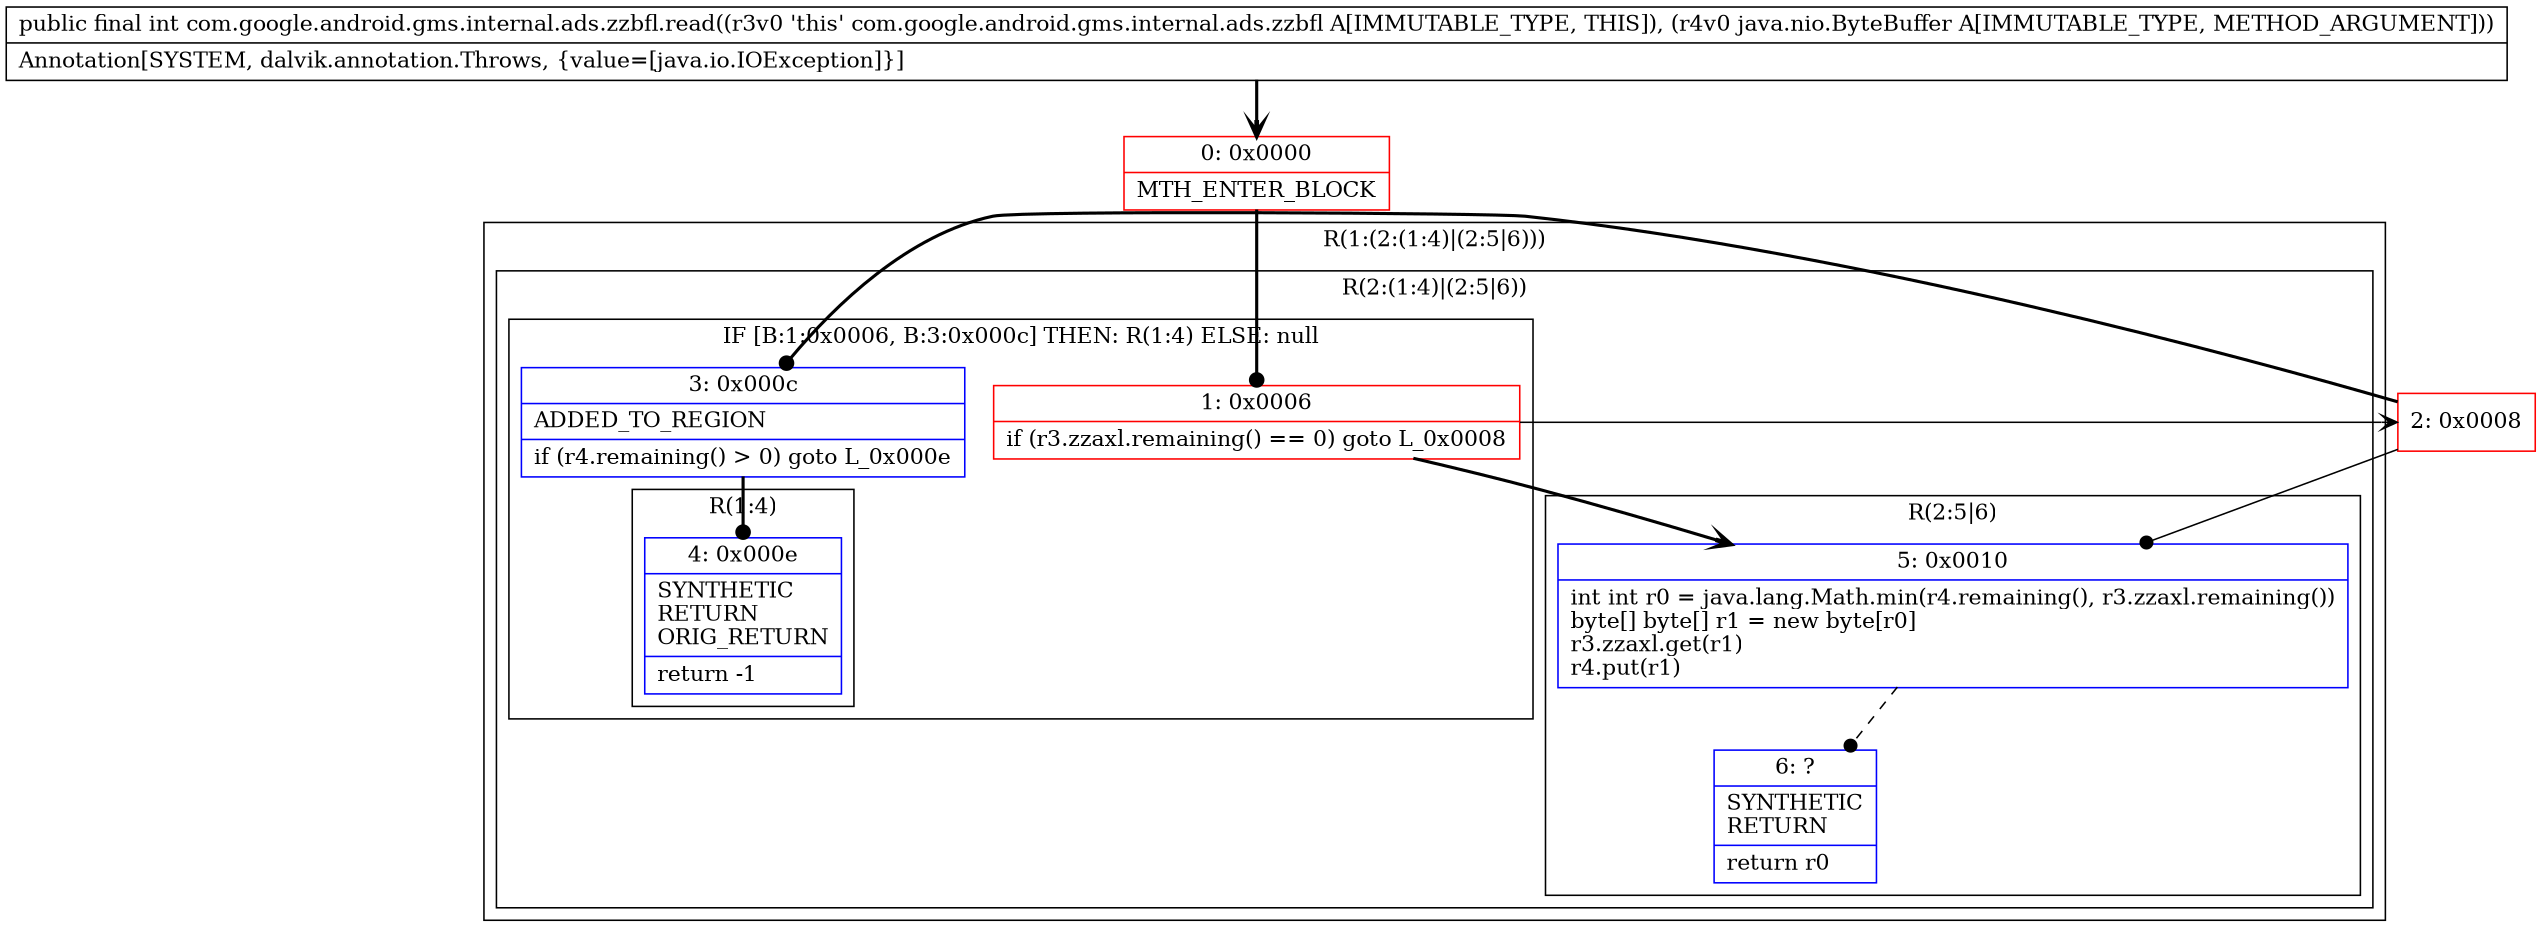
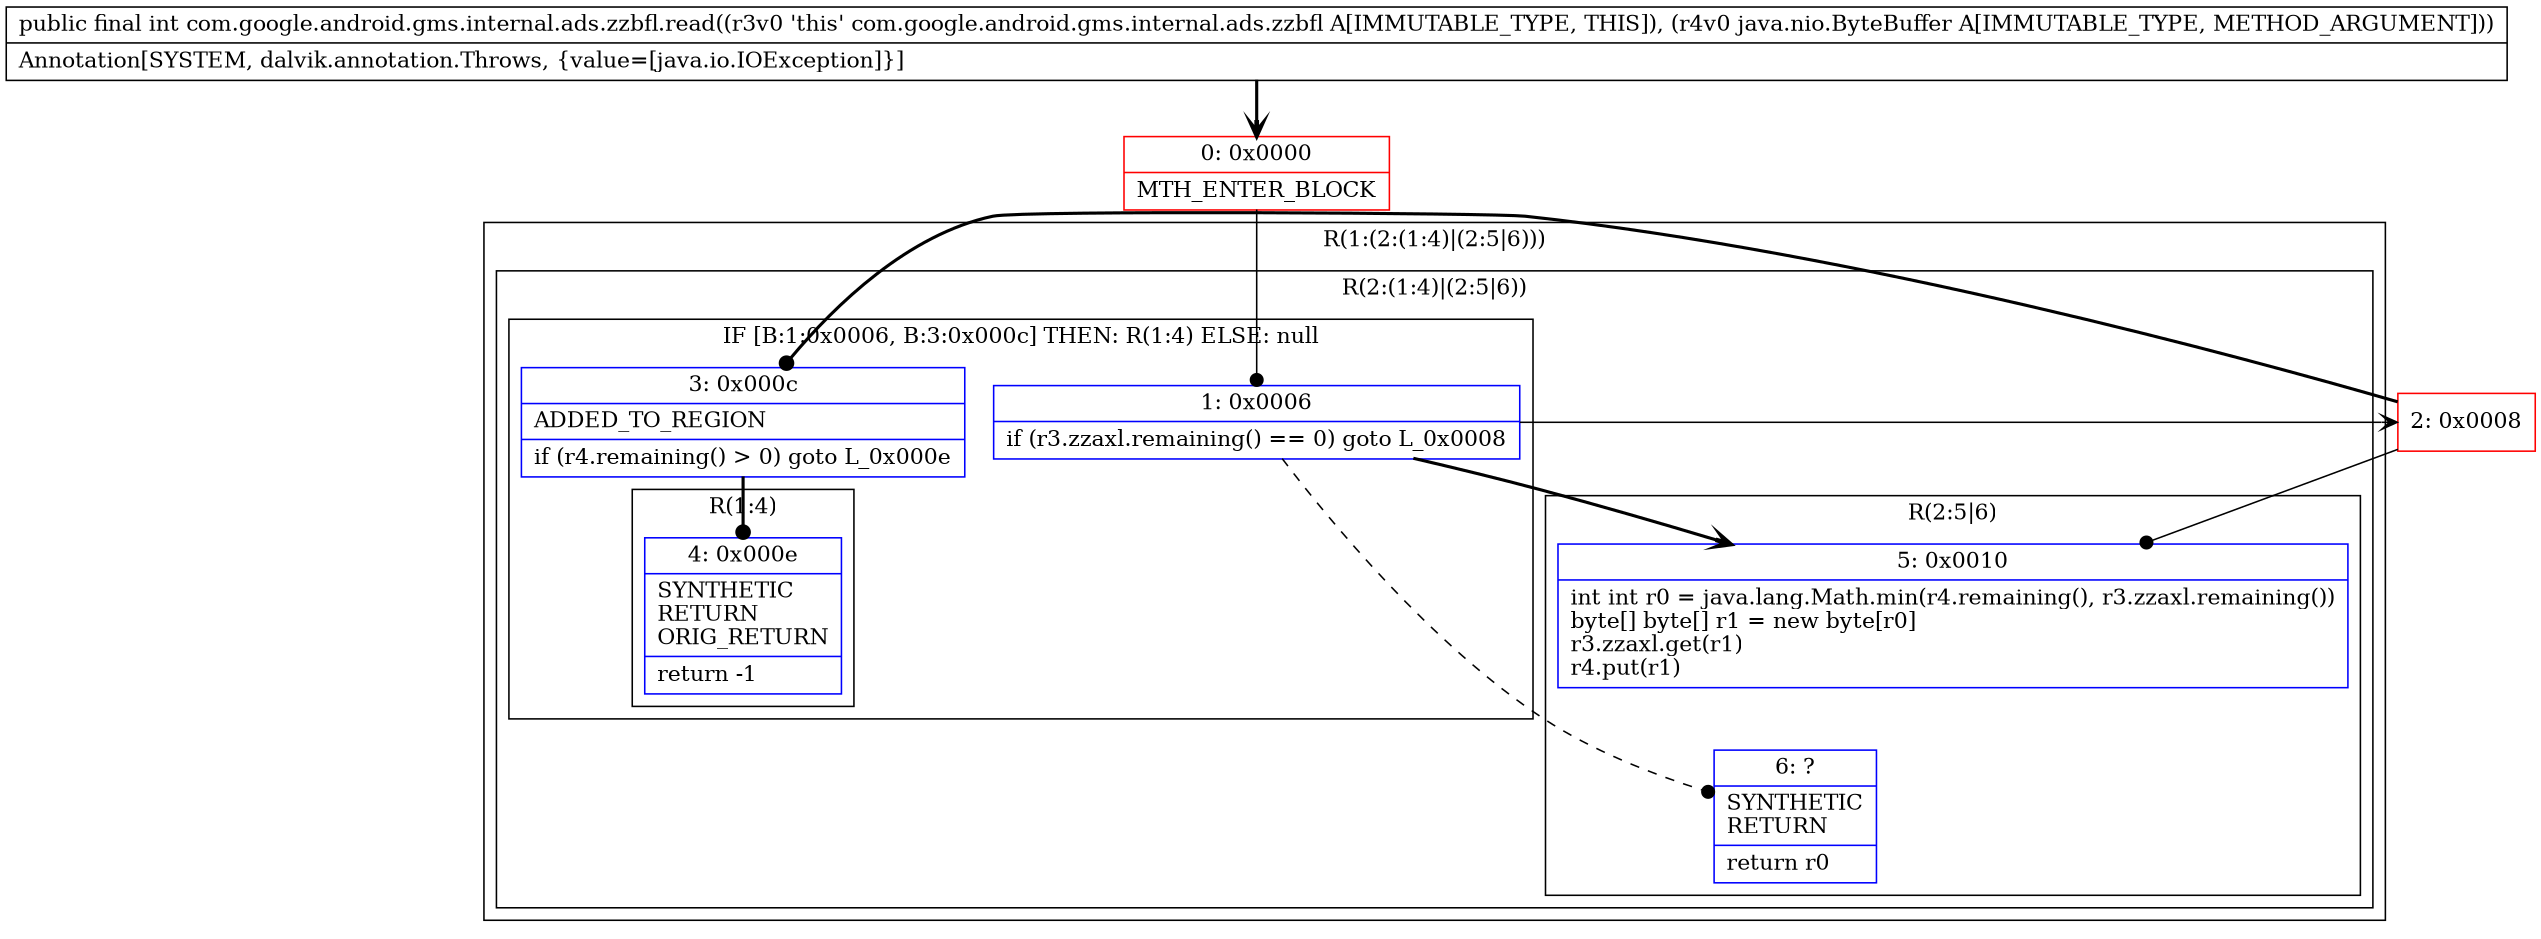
edge "0: 0x0000" -> "1: 0x0006": style bold -> solid
node "1: 0x0006": color red -> blue
edge "5: 0x0010" -> "6: ?": now "1: 0x0006" -> "6: ?"
